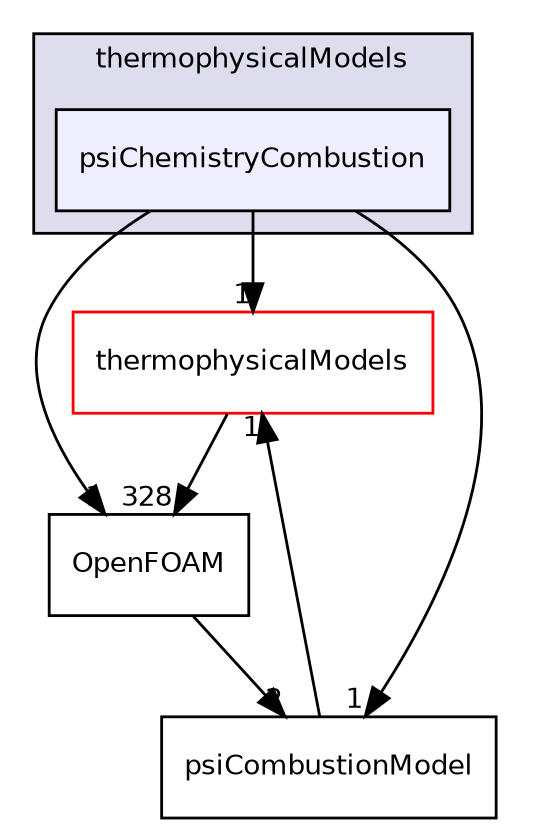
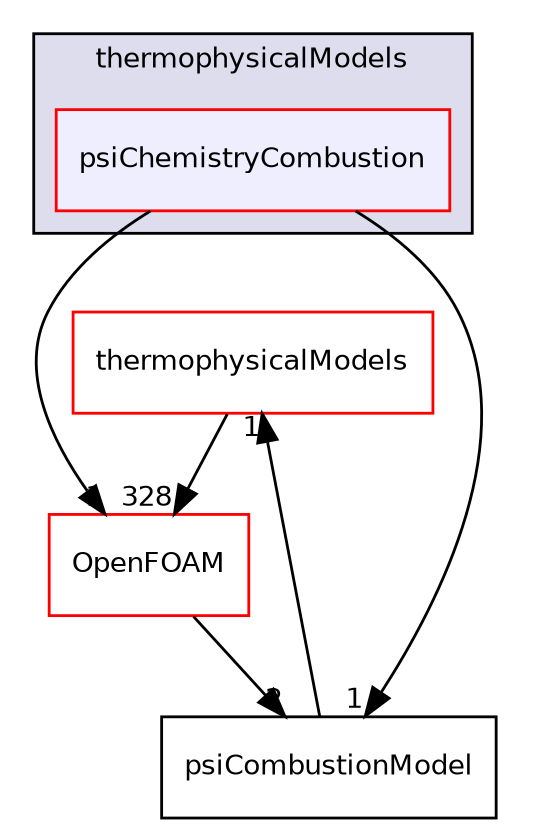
node "psiChemistryCombustion": color black -> red
edge "psiChemistryCombustion" -> "thermophysicalModels": removed
node "OpenFOAM": color black -> red
